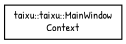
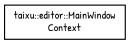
node "taixu::taixu::MainWindow Context": label "taixu::taixu::MainWindow Context" -> "taixu::editor::MainWindow Context"
